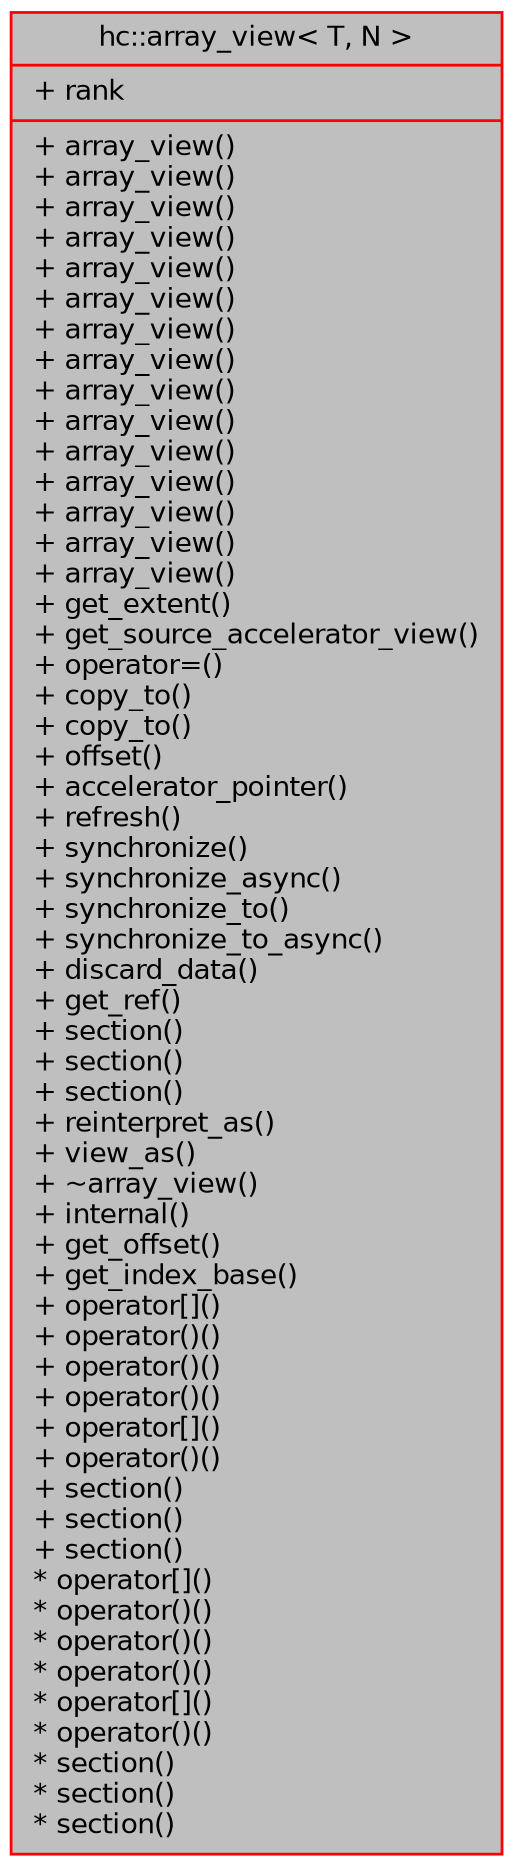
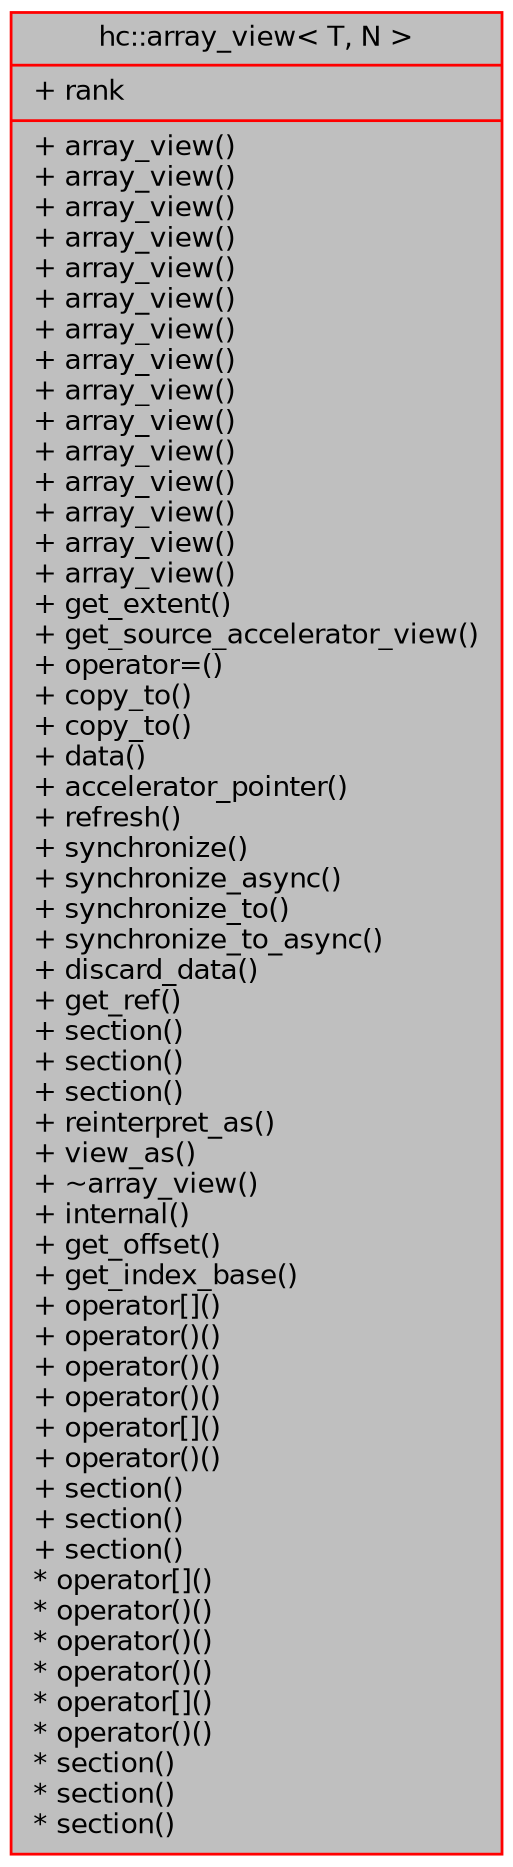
node "hc::array_view< T, N >": text "+ offset()" -> "+ data()"
